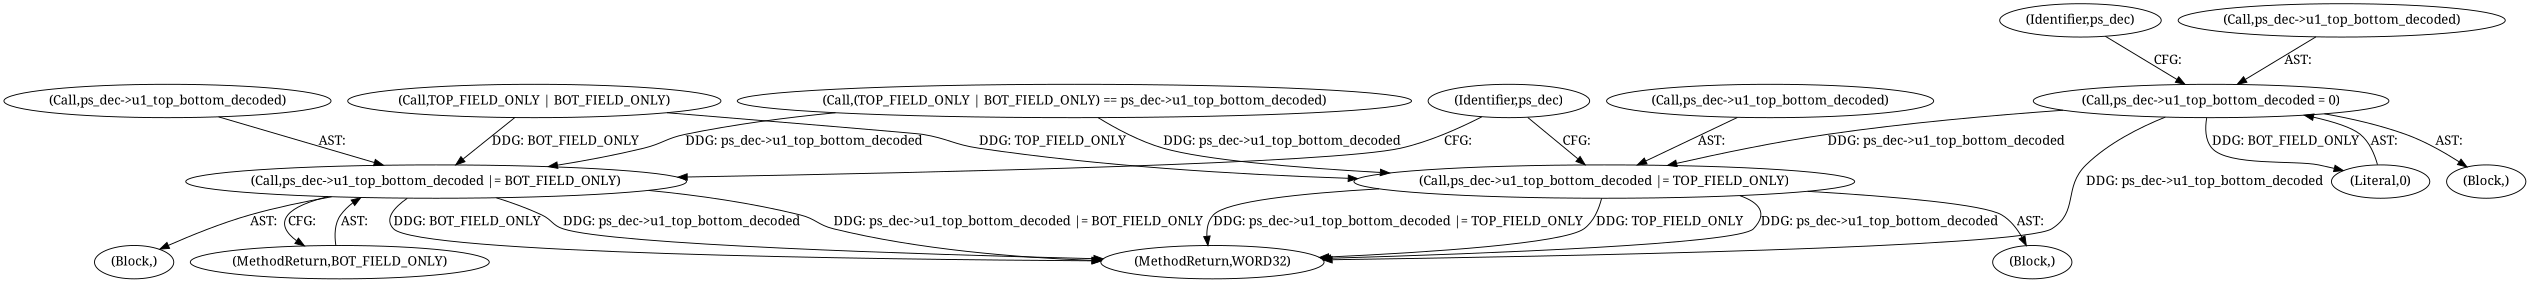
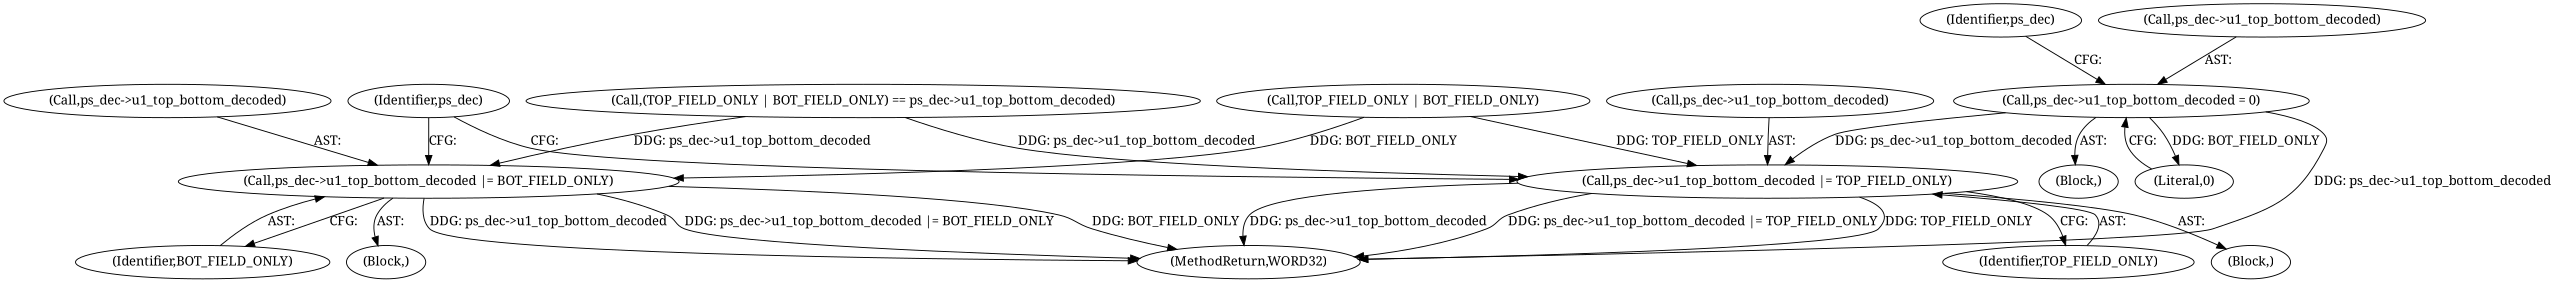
edge "(Literal,0)" -> "(Call,ps_dec->u1_top_bottom_decoded = 0)": label "AST: " -> "CFG: "
node "(MethodReturn,BOT_FIELD_ONLY)": label "(MethodReturn,BOT_FIELD_ONLY)" -> "(Identifier,BOT_FIELD_ONLY)"
node "(Identifier,TOP_FIELD_ONLY)": added
